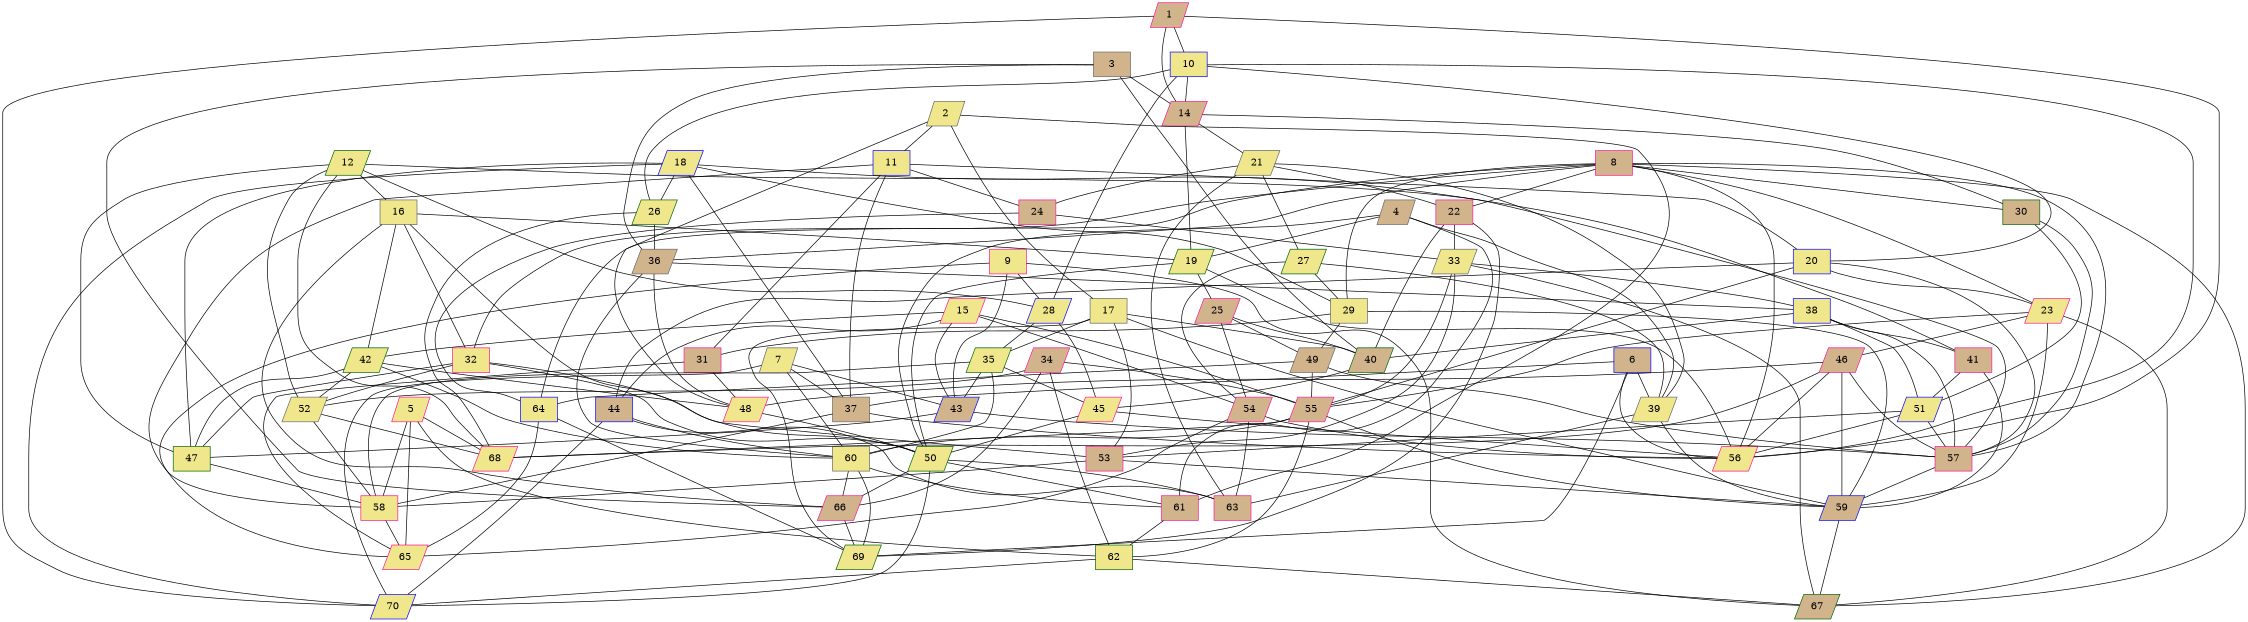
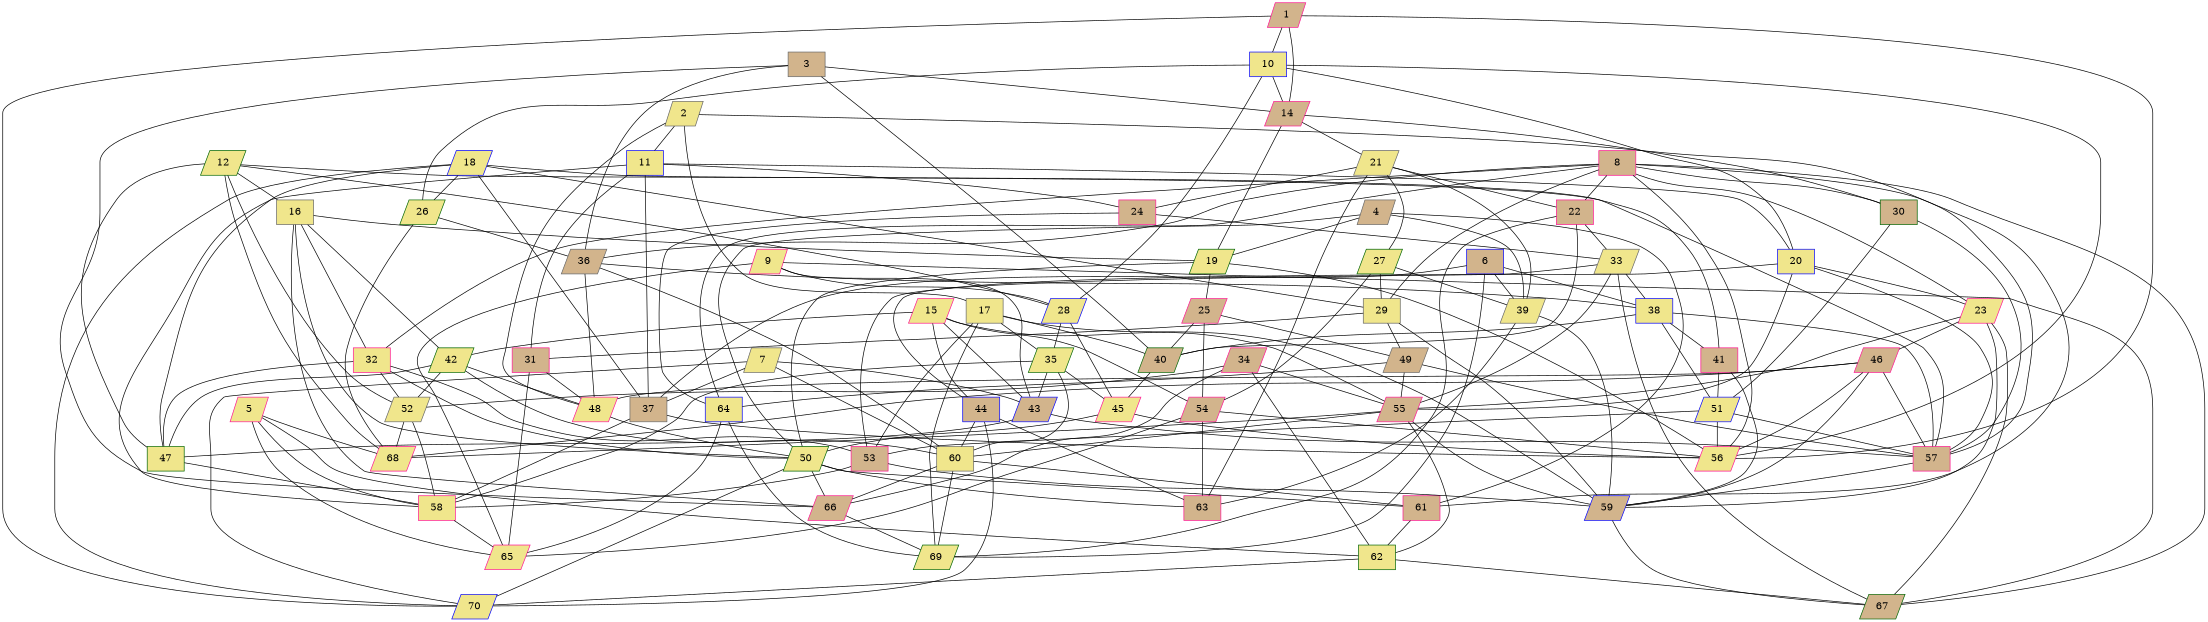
node "9": shape box -> parallelogram
edge "6" -- "56": now "6" -- "38"
